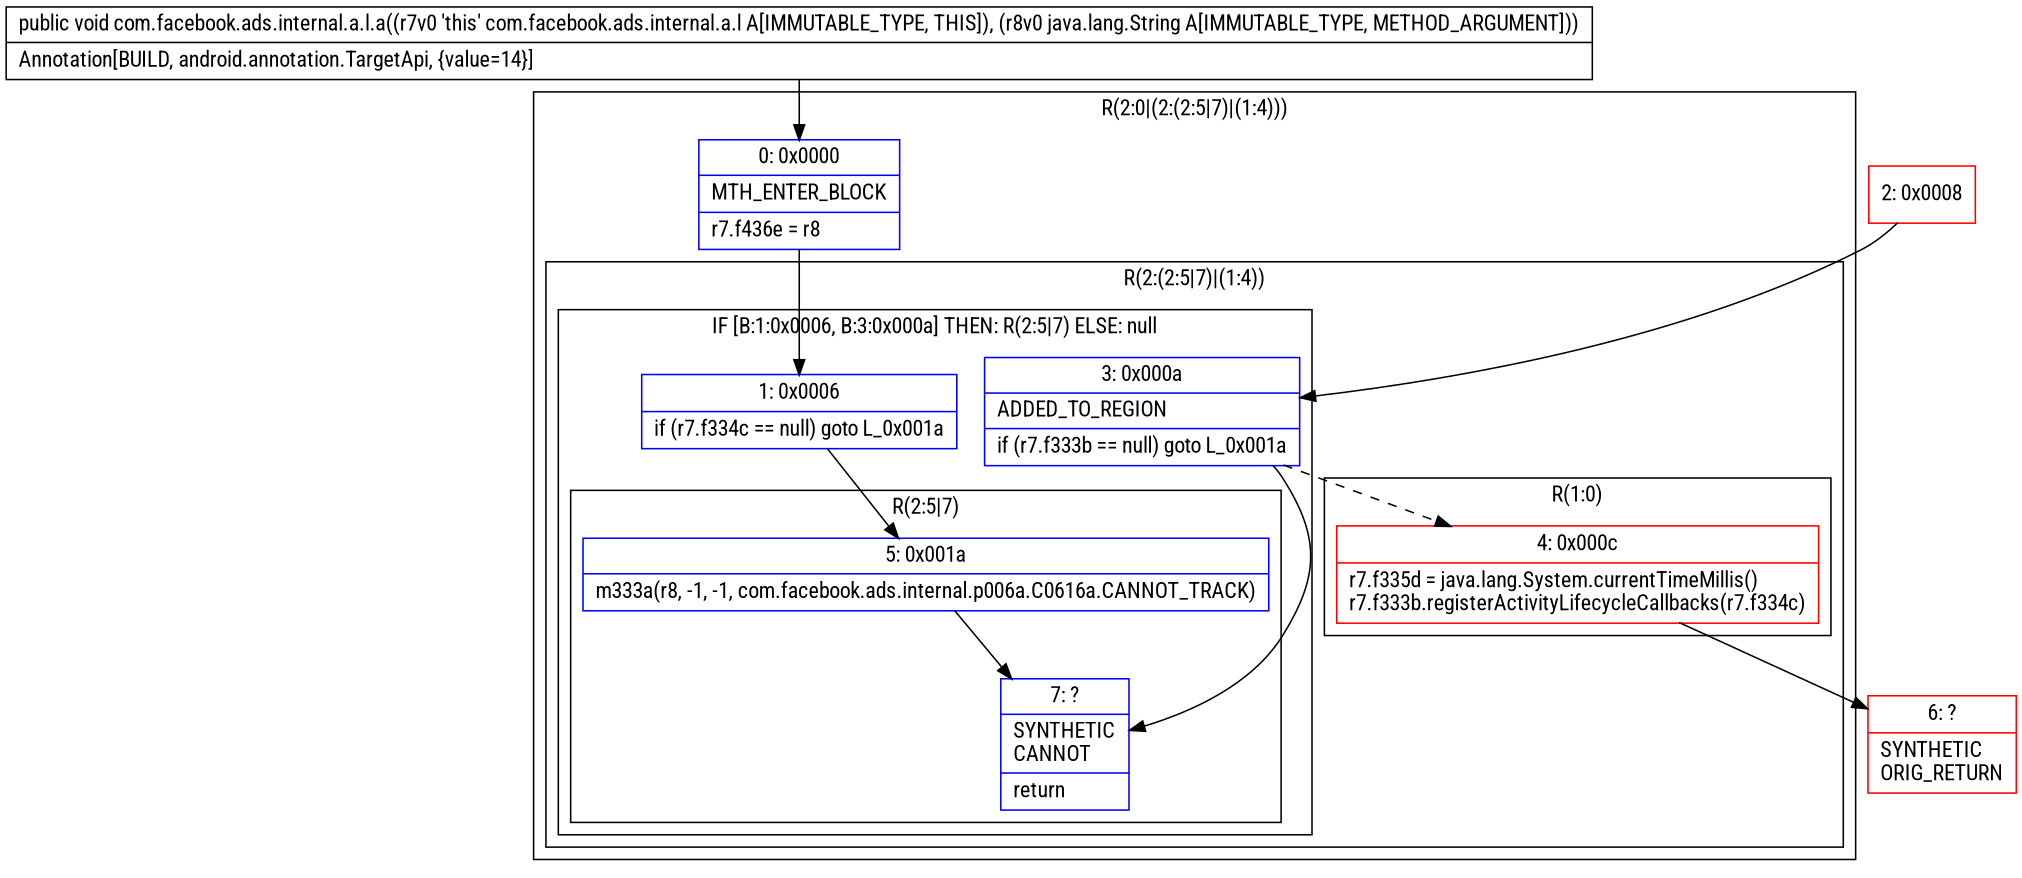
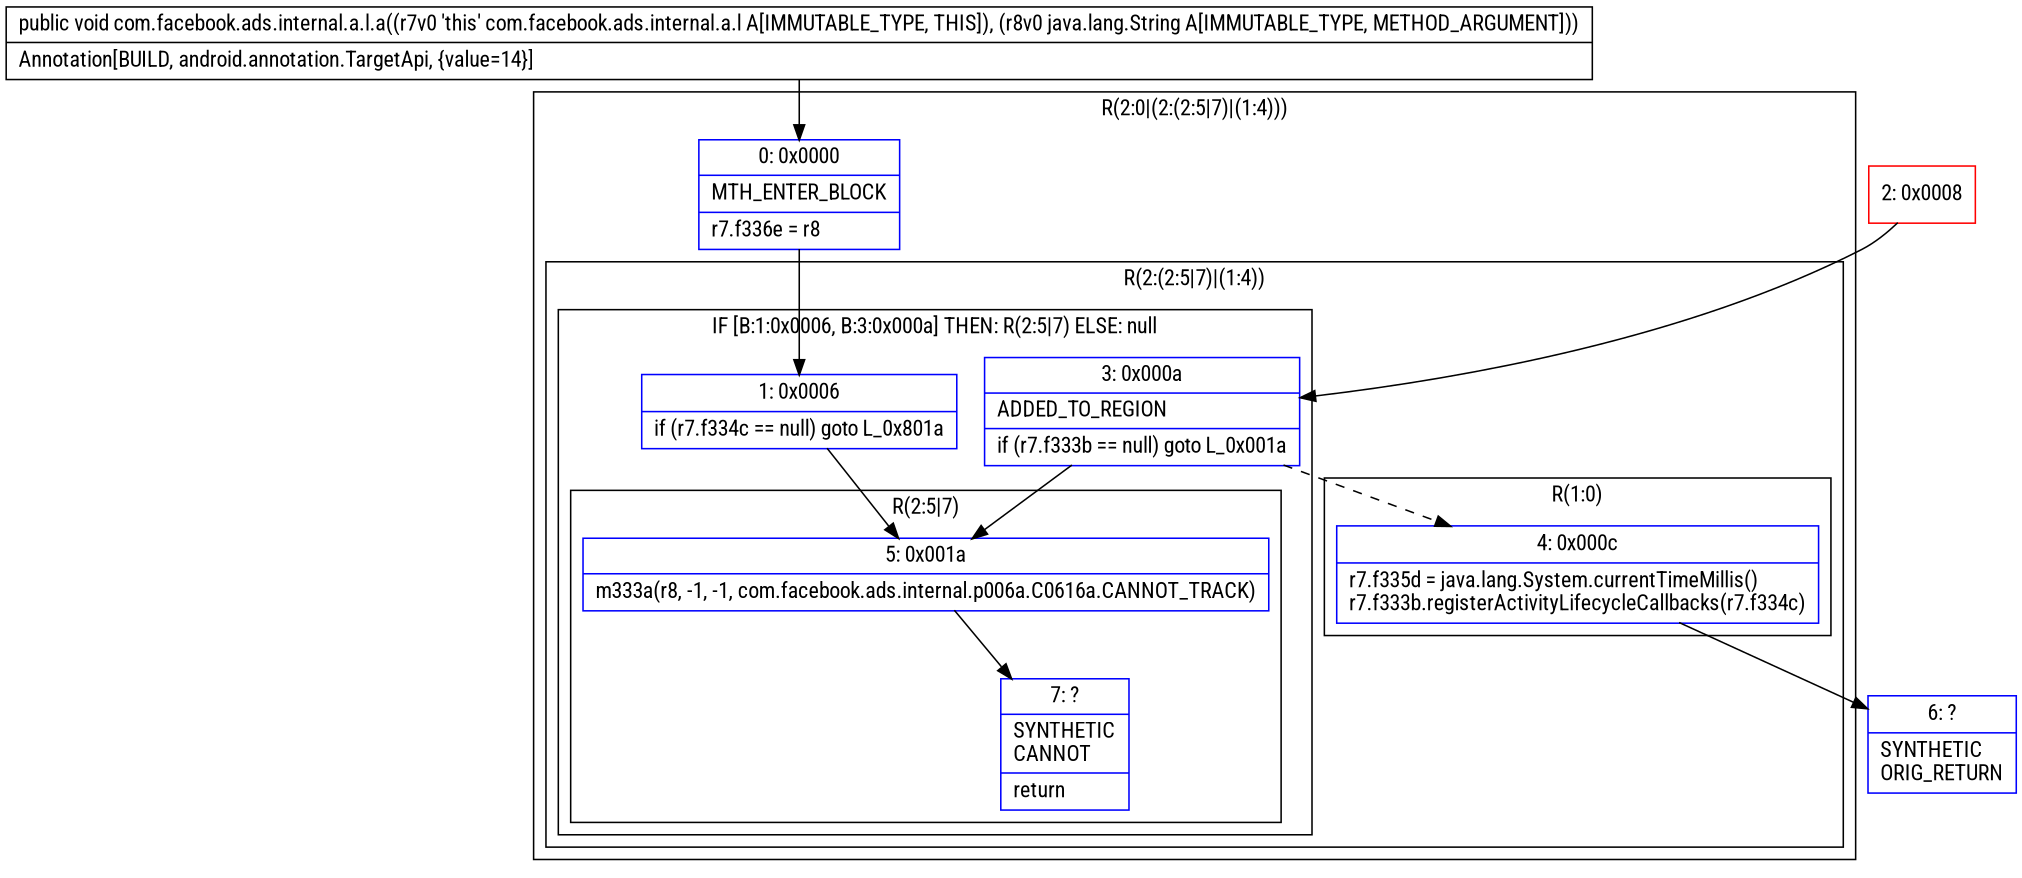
node "0: 0x0000": text "r7.f436e = r8" -> "r7.f336e = r8"
node "1: 0x0006": text "if (r7.f334c == null) goto L_0x001a" -> "if (r7.f334c == null) goto L_0x801a"
node "4: 0x000c": color red -> blue
edge "3: 0x000a" -> "7: ?": now "3: 0x000a" -> "5: 0x001a"
node "6: ?": color red -> blue
